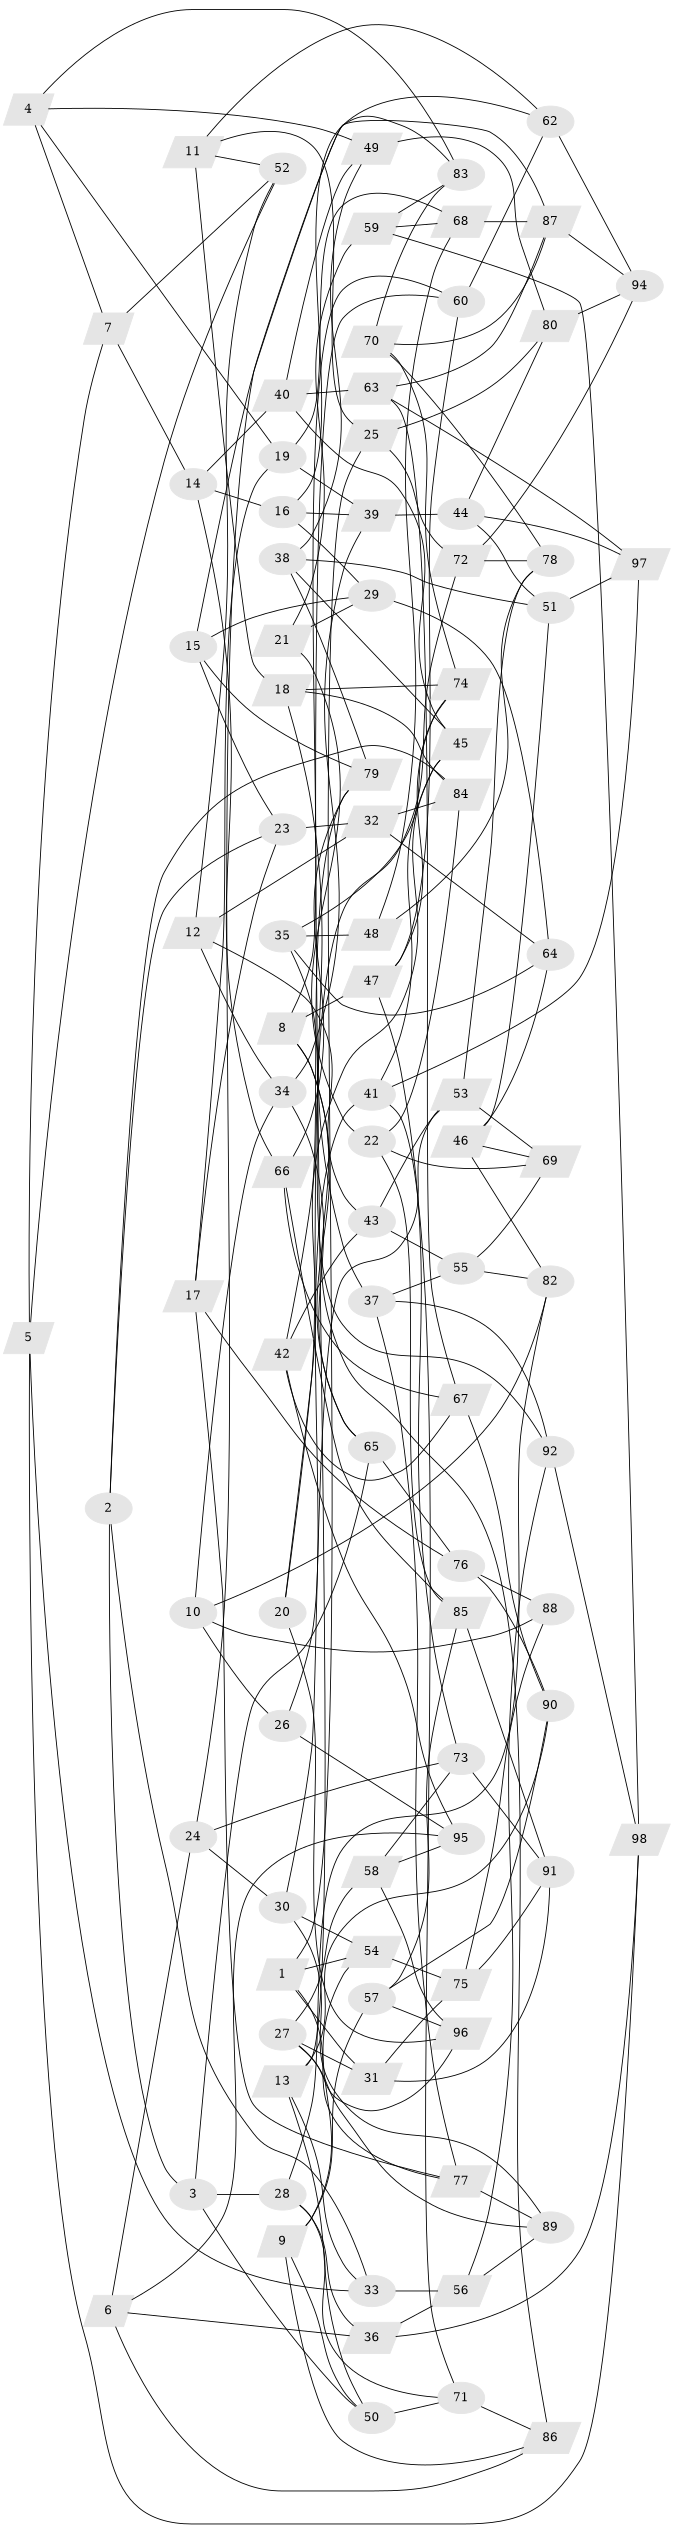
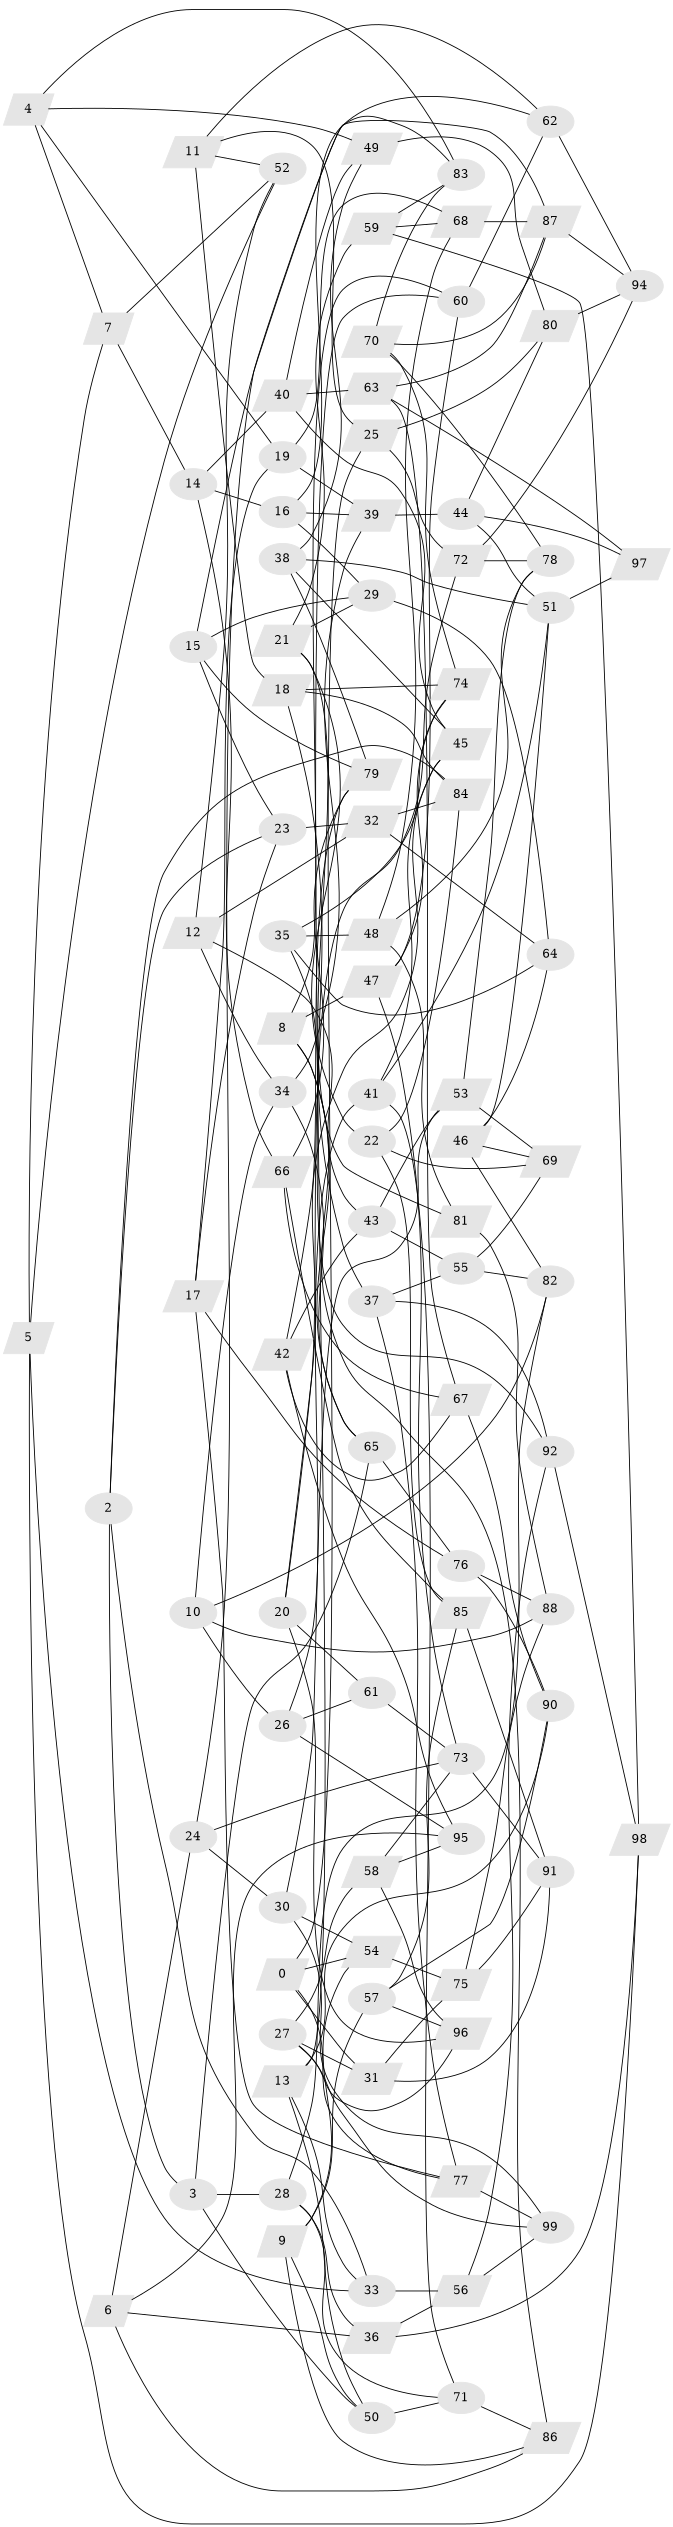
edge "97" -- "41": now "51" -- "41"
node "81": added
node "61": added
node "1": label "1" -> "0"
node "89": label "89" -> "99"
